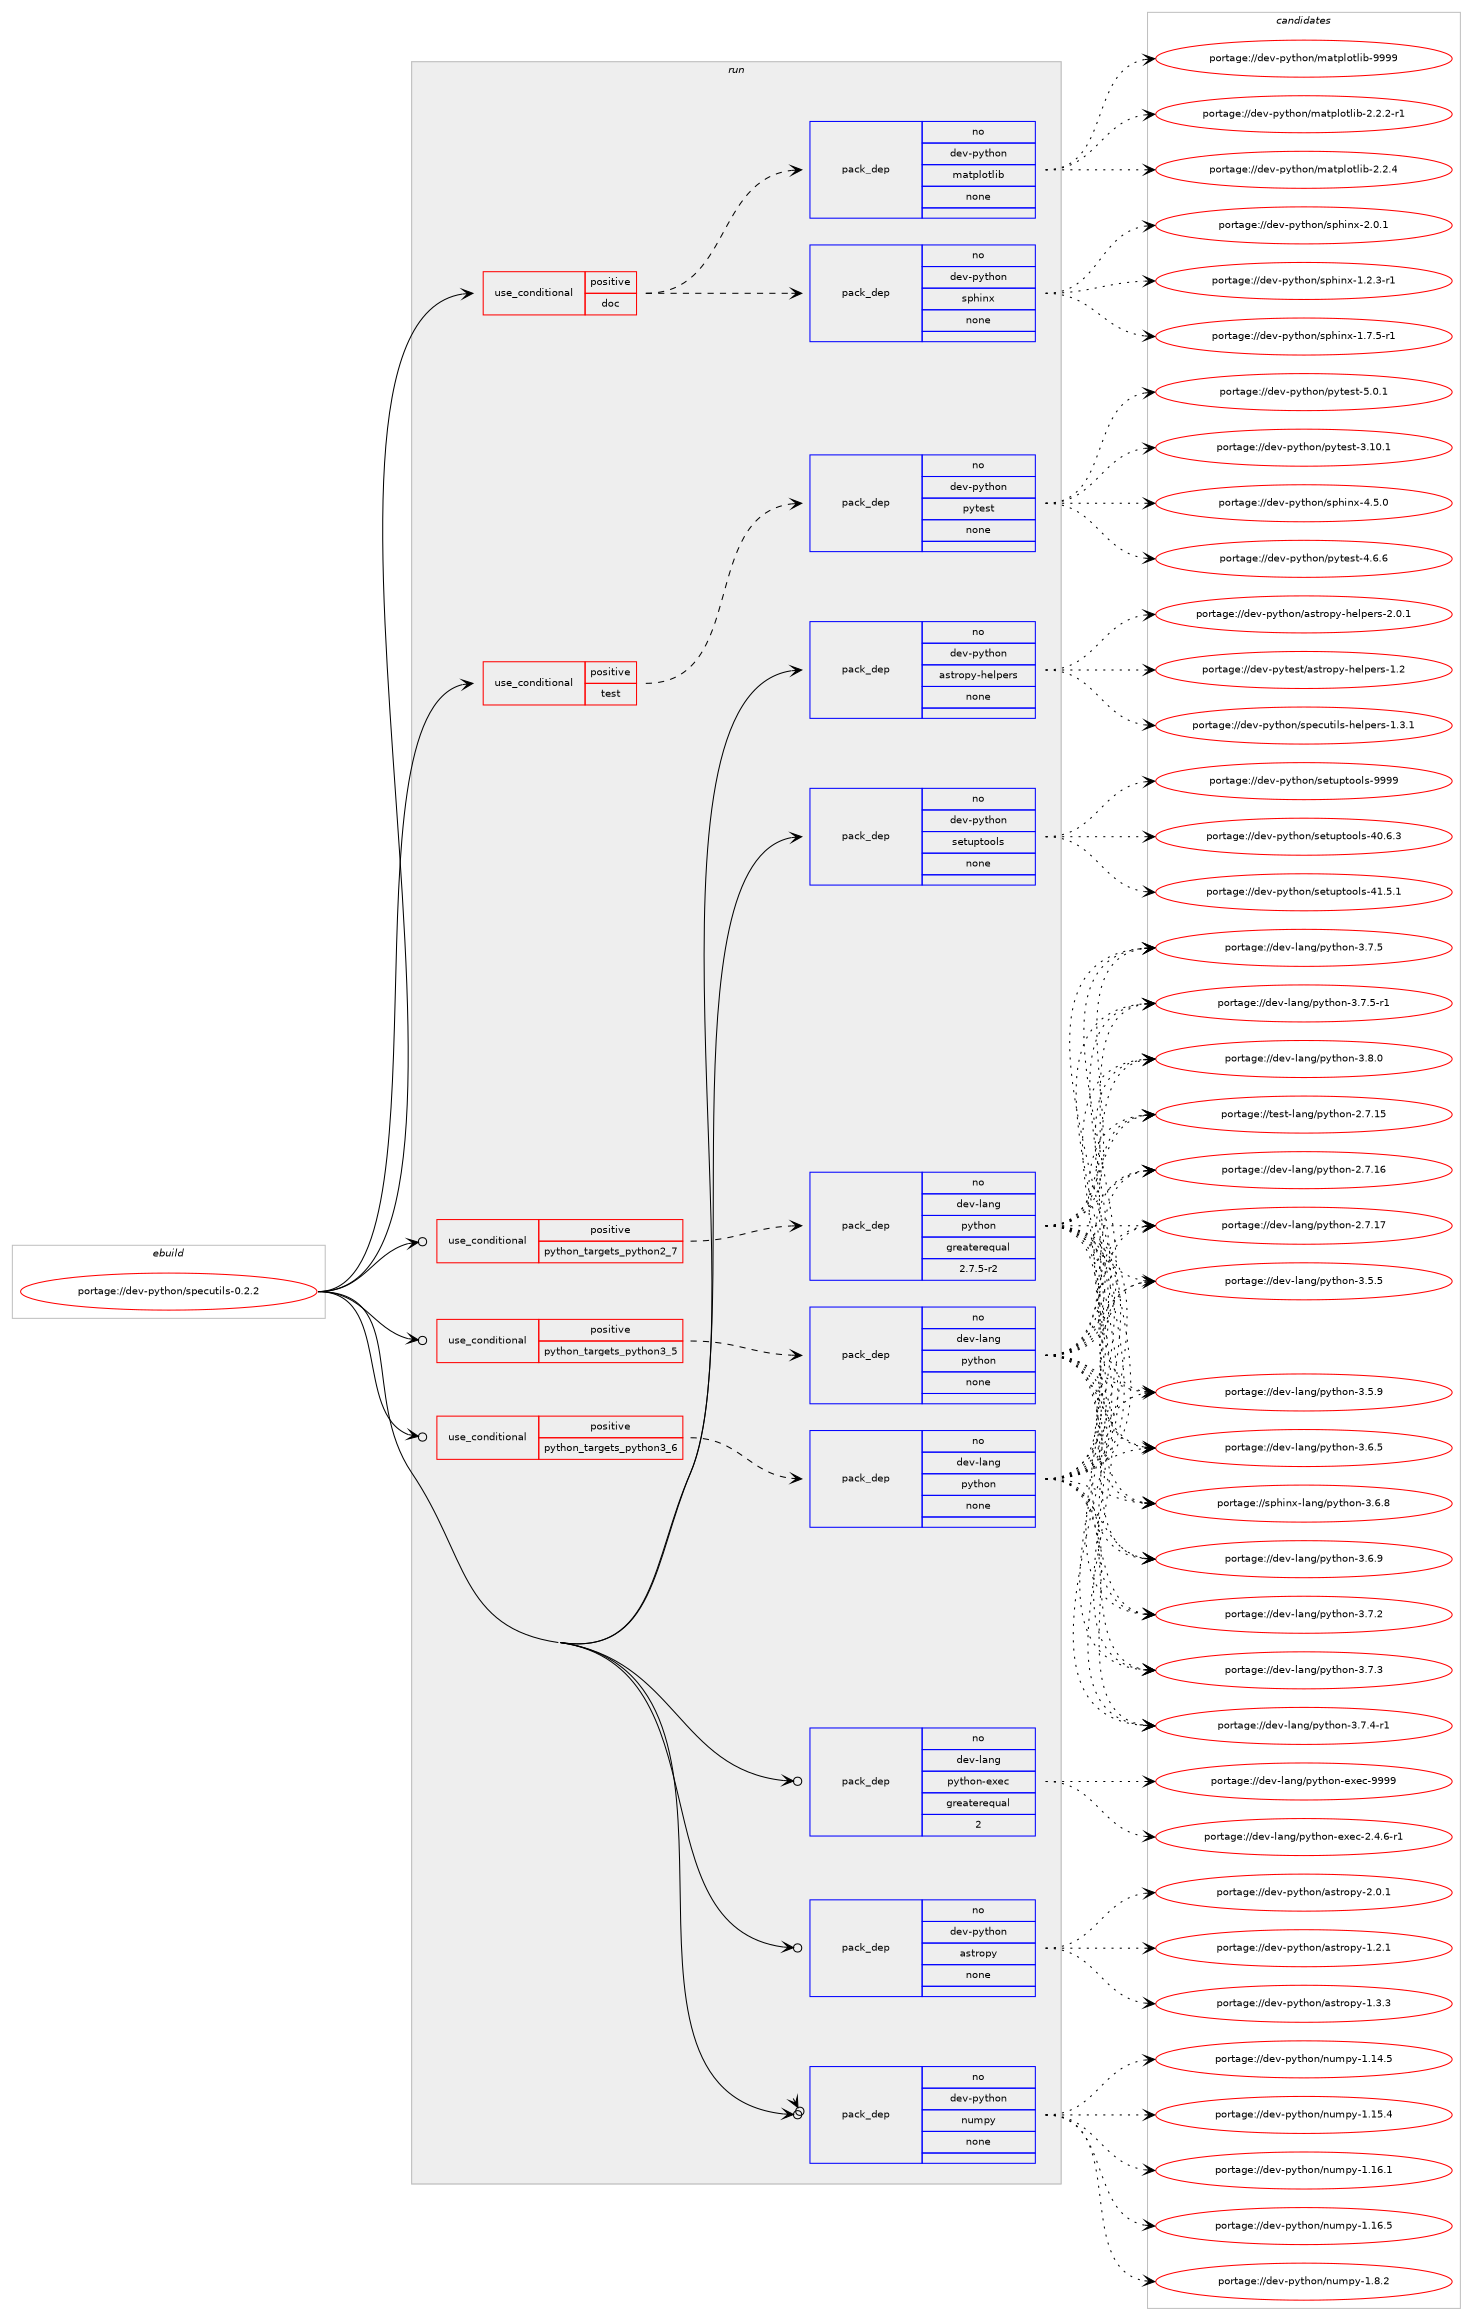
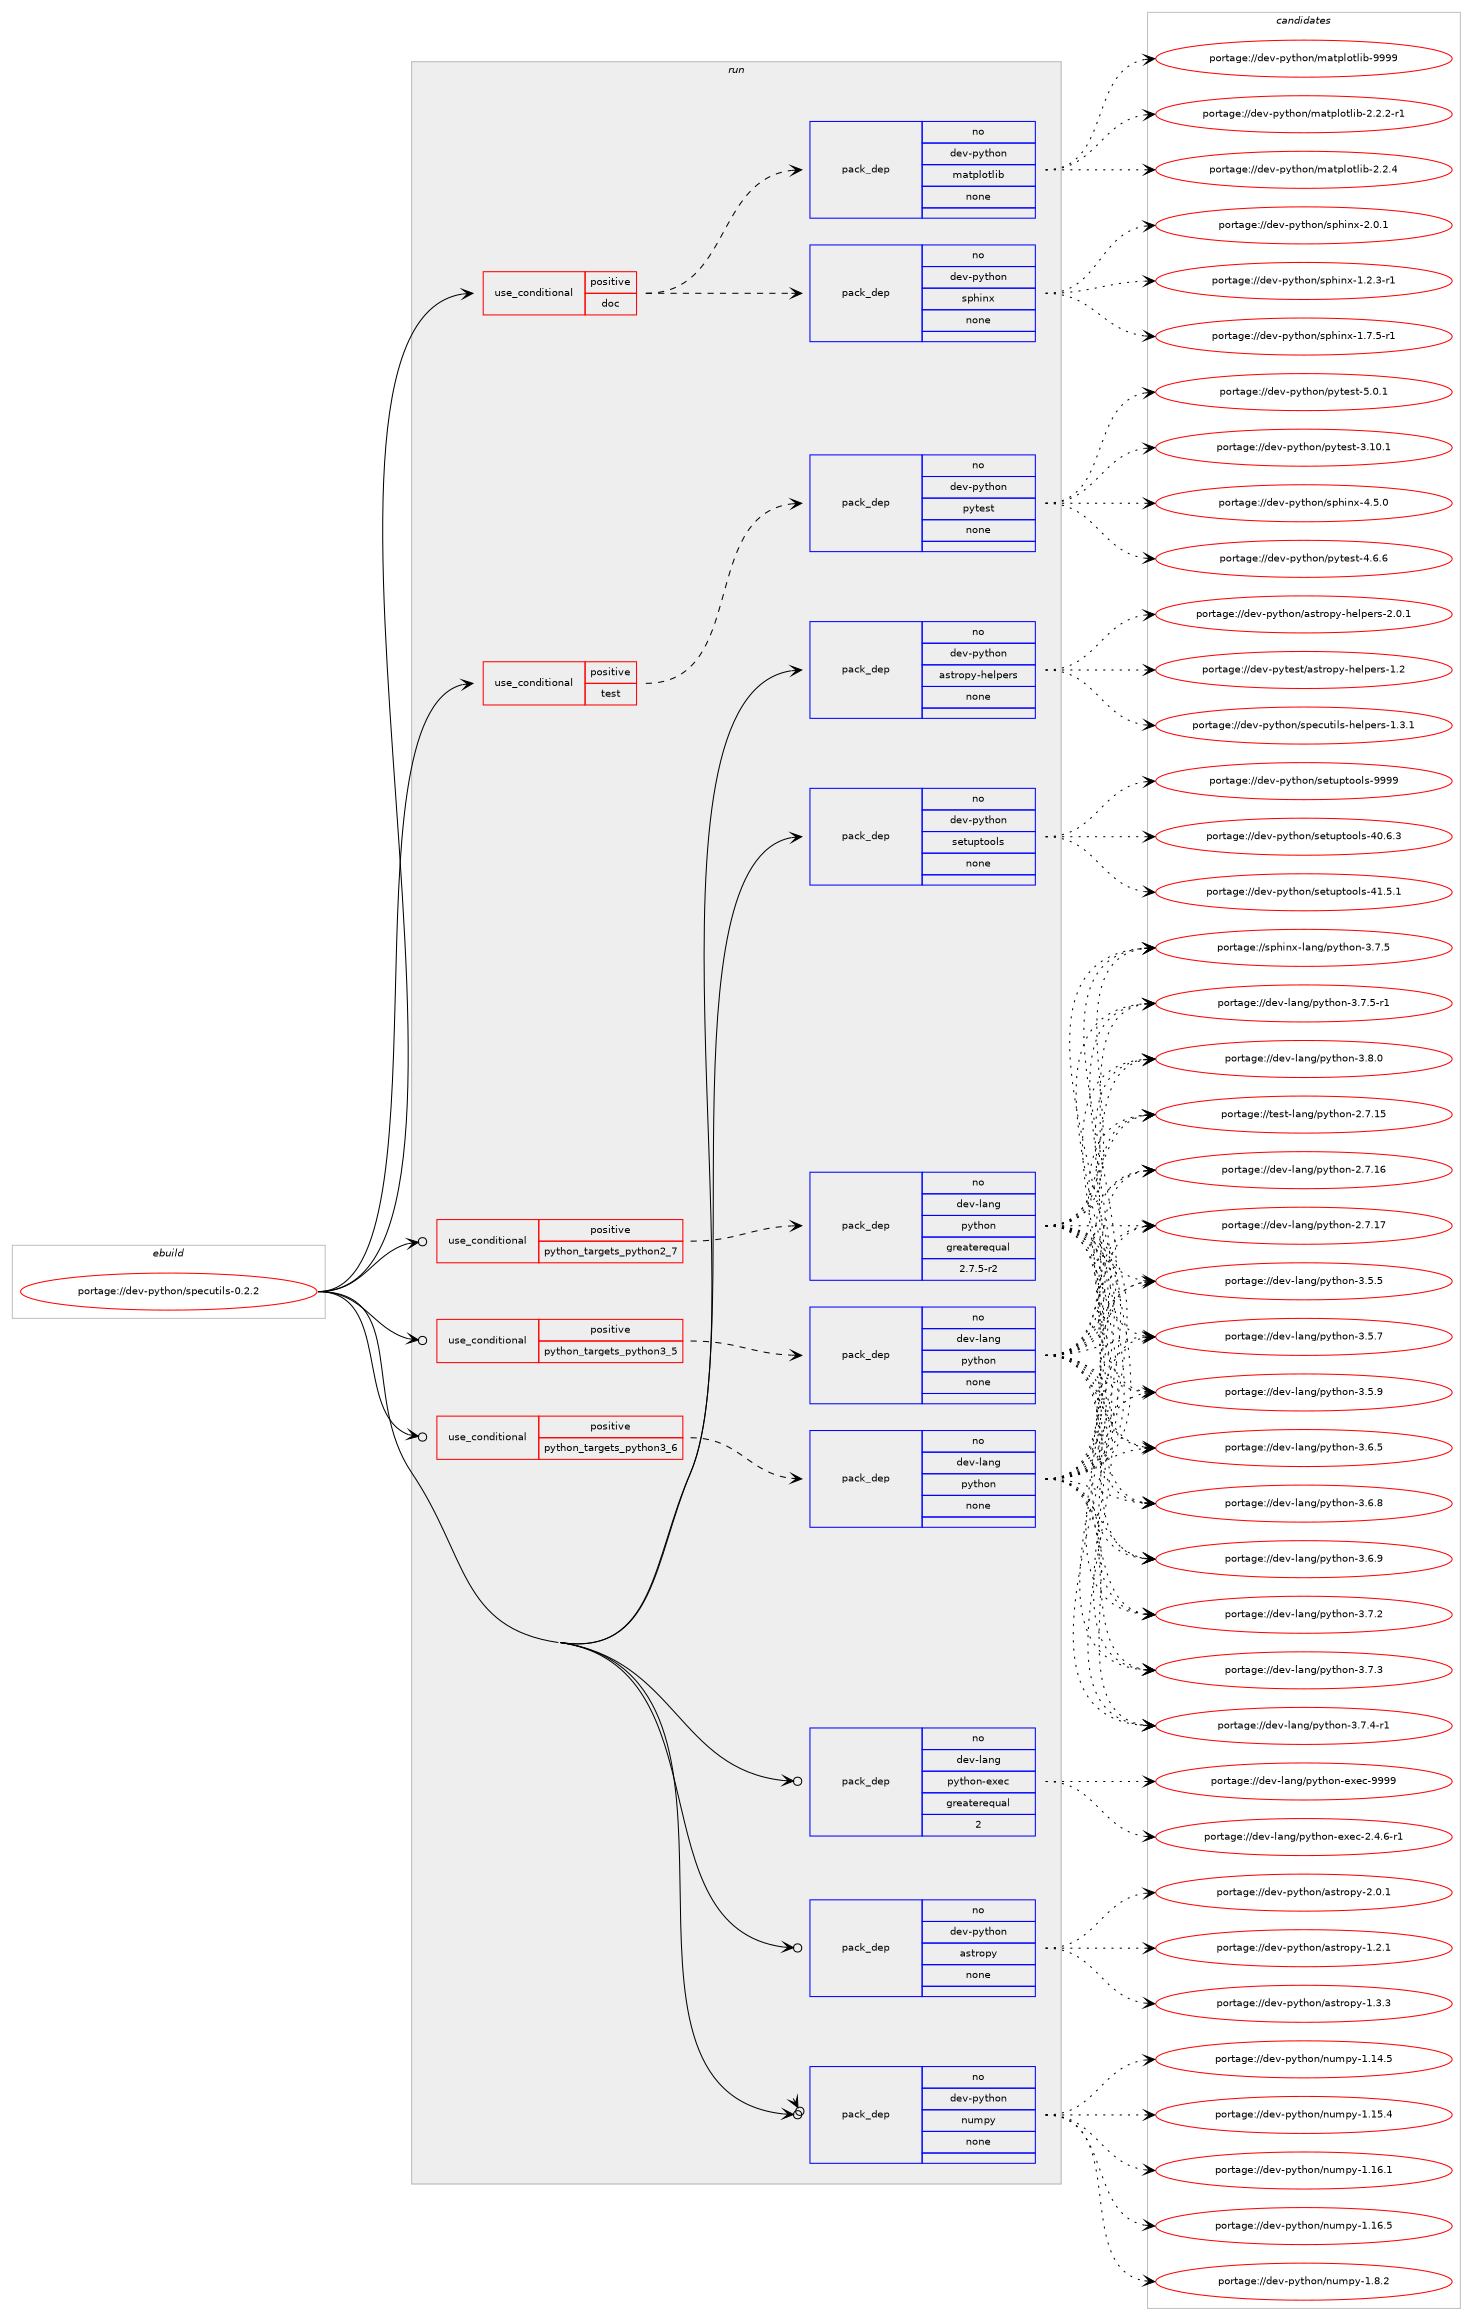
node "portage://dev-lang/python-3.7.5": label "portage://dev-lang/python-3.7.5" -> "portage://sphinx-lang/python-3.7.5"
node "portage://dev-lang/python-3.5.7": added
node "portage://sphinx-lang/python-3.6.8": label "portage://sphinx-lang/python-3.6.8" -> "portage://dev-lang/python-3.6.8"
